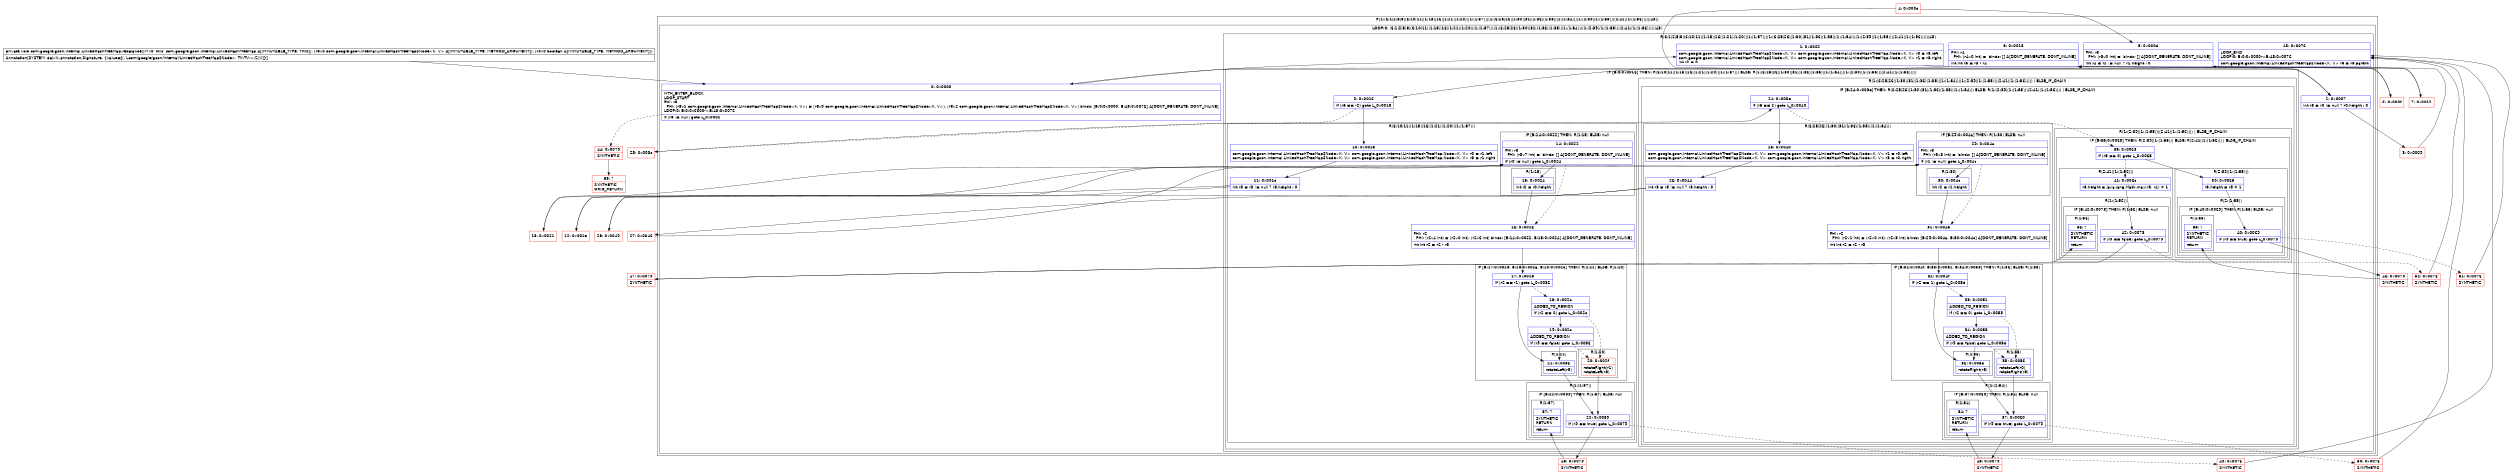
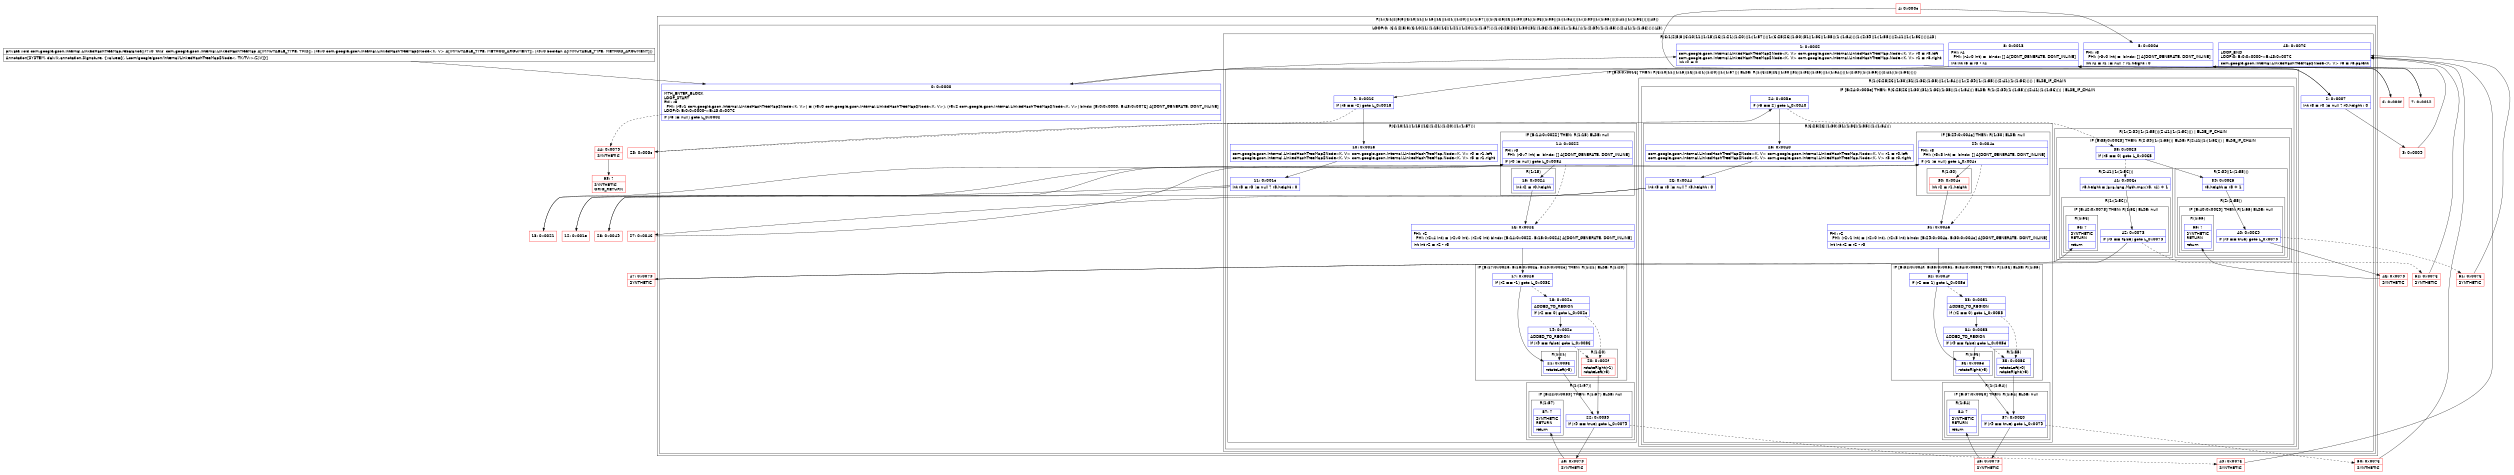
node "14: 0x0022": text "if (r0 != null) goto L_0x0024" -> "if (r0 != null) goto L_0x0084"
node "30: 0x004c": color blue -> red
